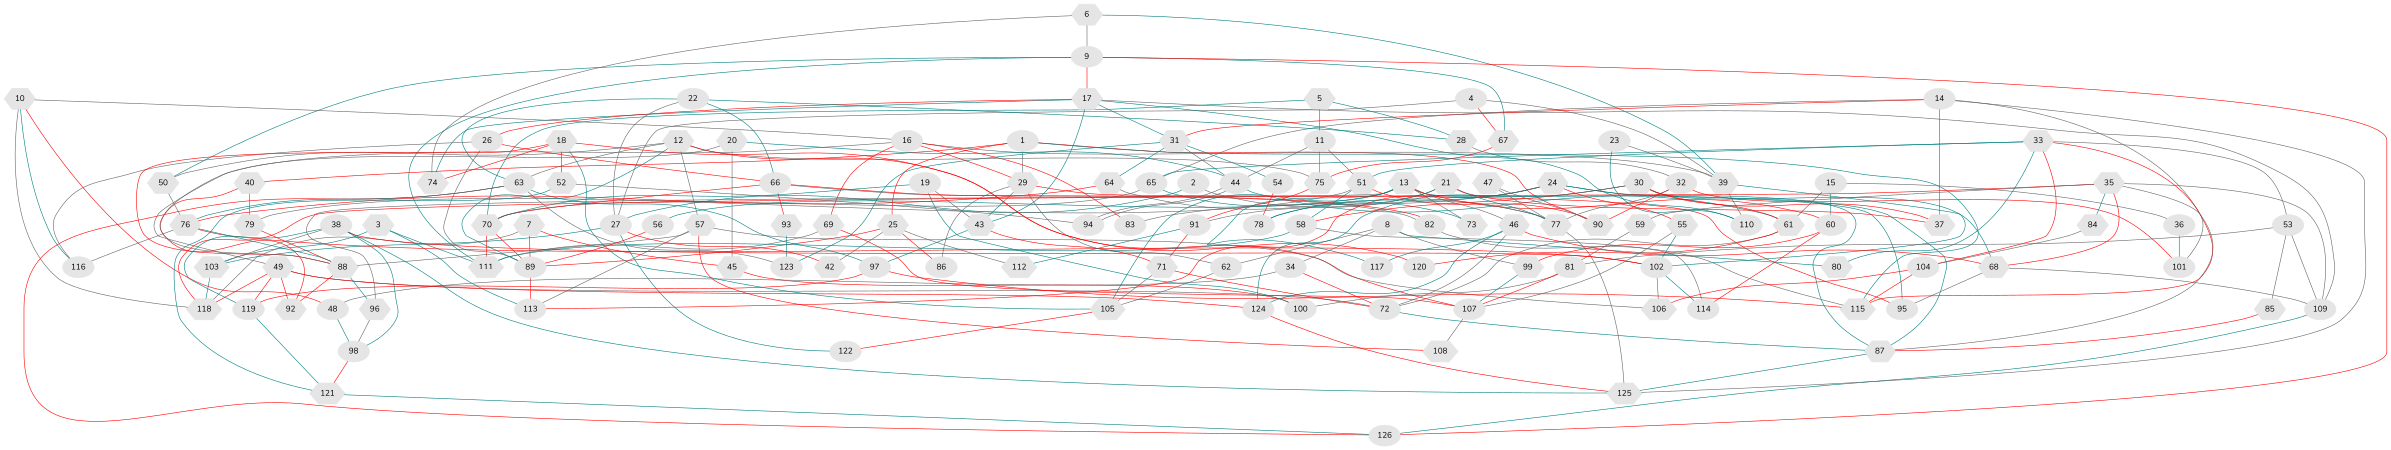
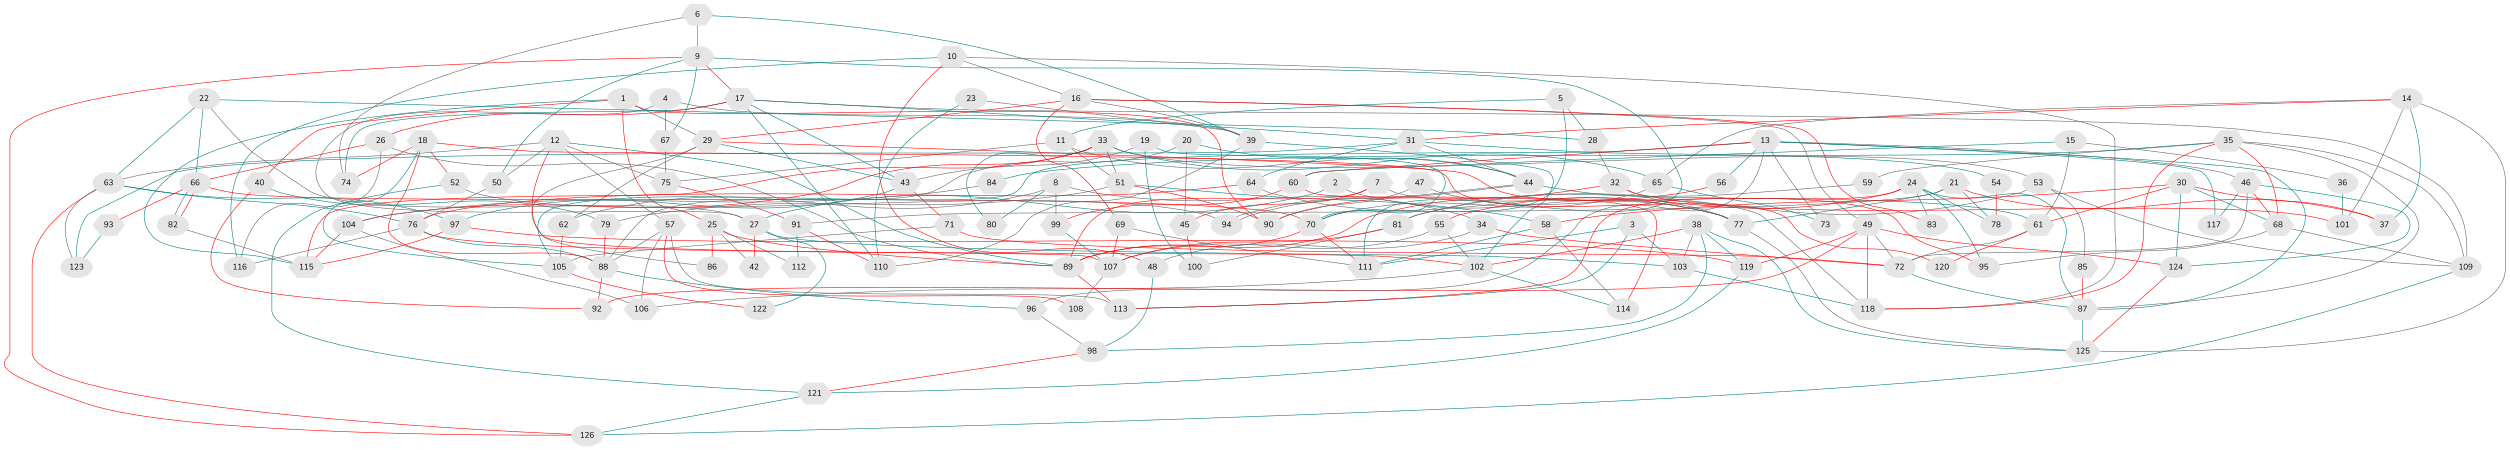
edge "91" -- "71": now "91" -- "110"
edge "104" -- "106": color red -> gray40
